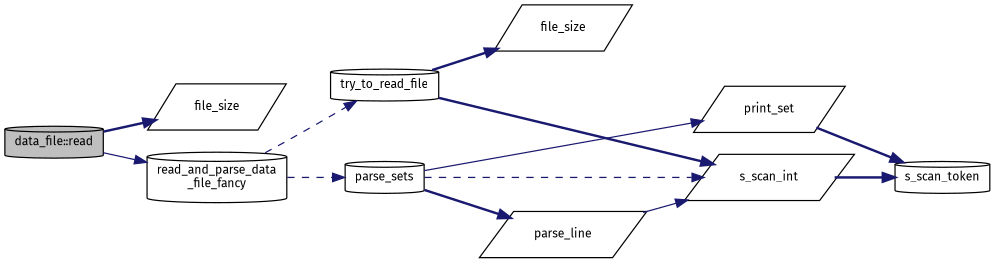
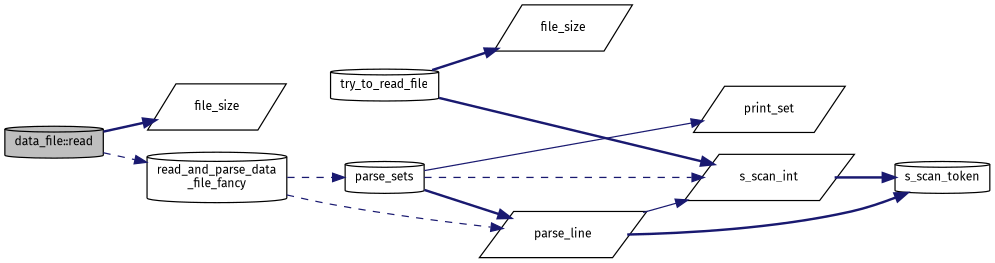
edge "read_and_parse_data _file_fancy" -> "try_to_read_file": now "read_and_parse_data _file_fancy" -> "parse_line"
edge "print_set" -> "s_scan_token": now "parse_line" -> "s_scan_token"
edge "data_file::read" -> "read_and_parse_data _file_fancy": style solid -> dashed
